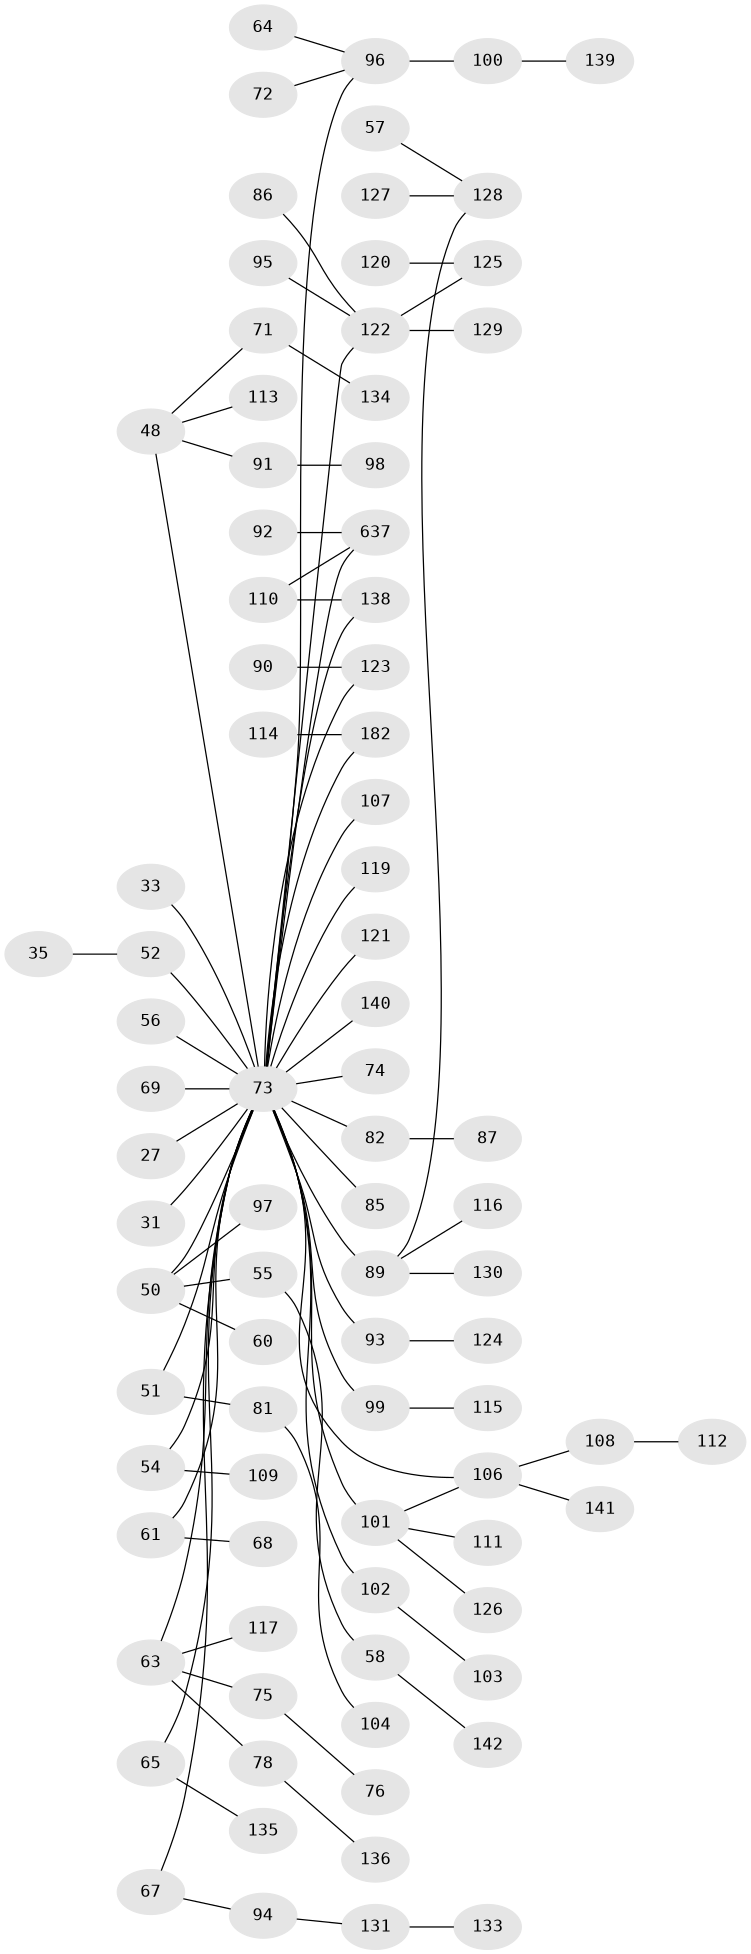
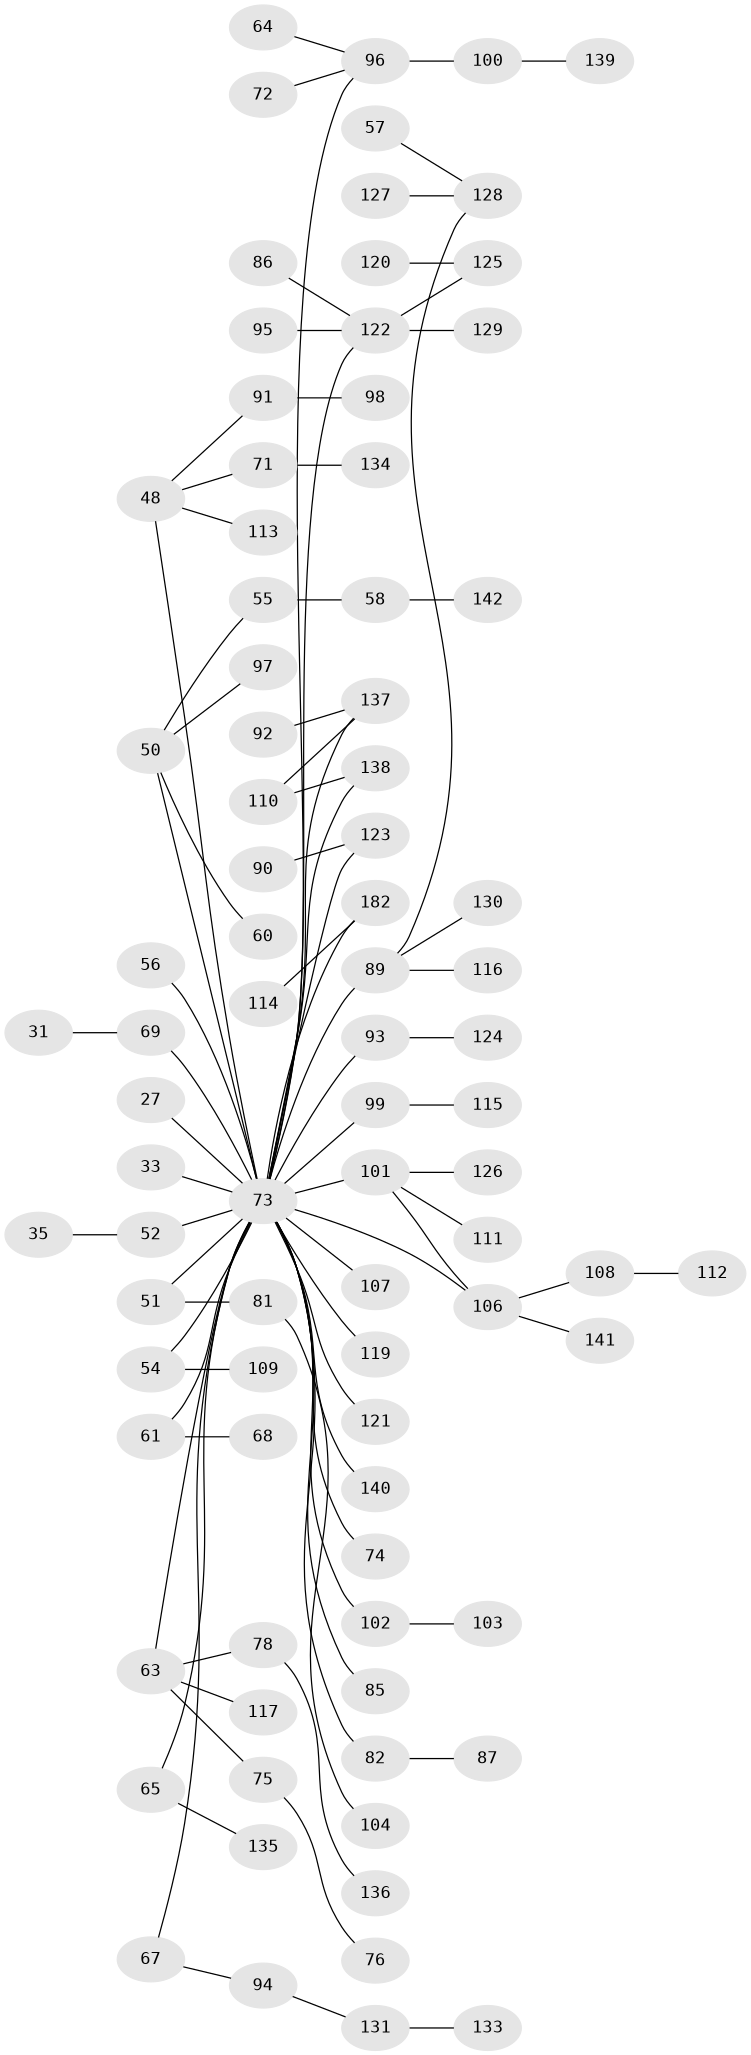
node "637": label "637" -> "137"
edge "73" -- "31": now "69" -- "31"
